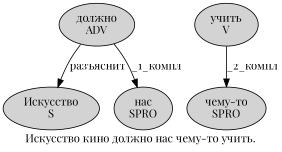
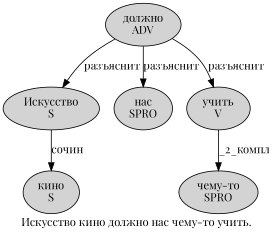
edge "должно ADV" -> "учить V": added, label "разъяснит"
edge "должно ADV" -> "нас SPRO": label "_1_компл" -> "разъяснит"
node "кино S": added
